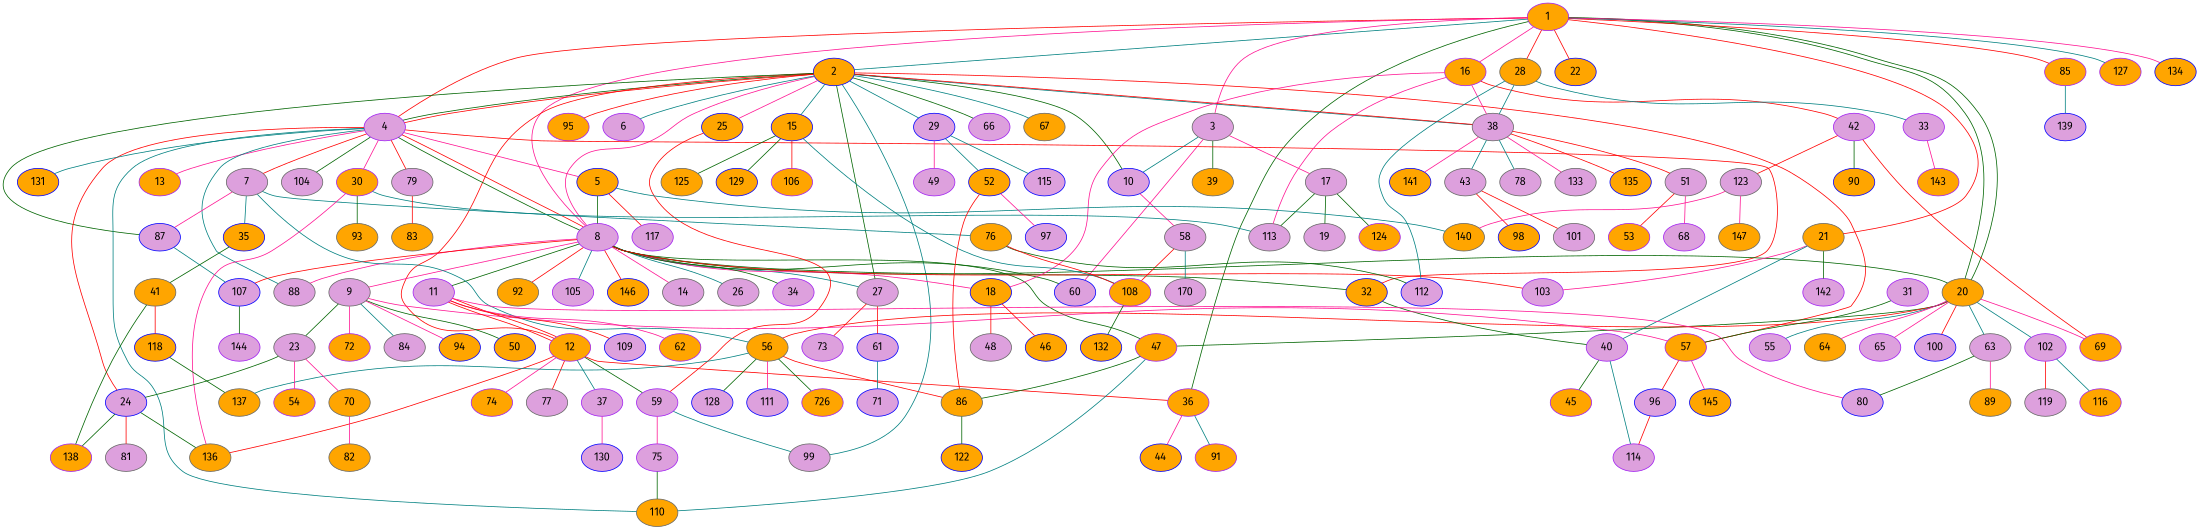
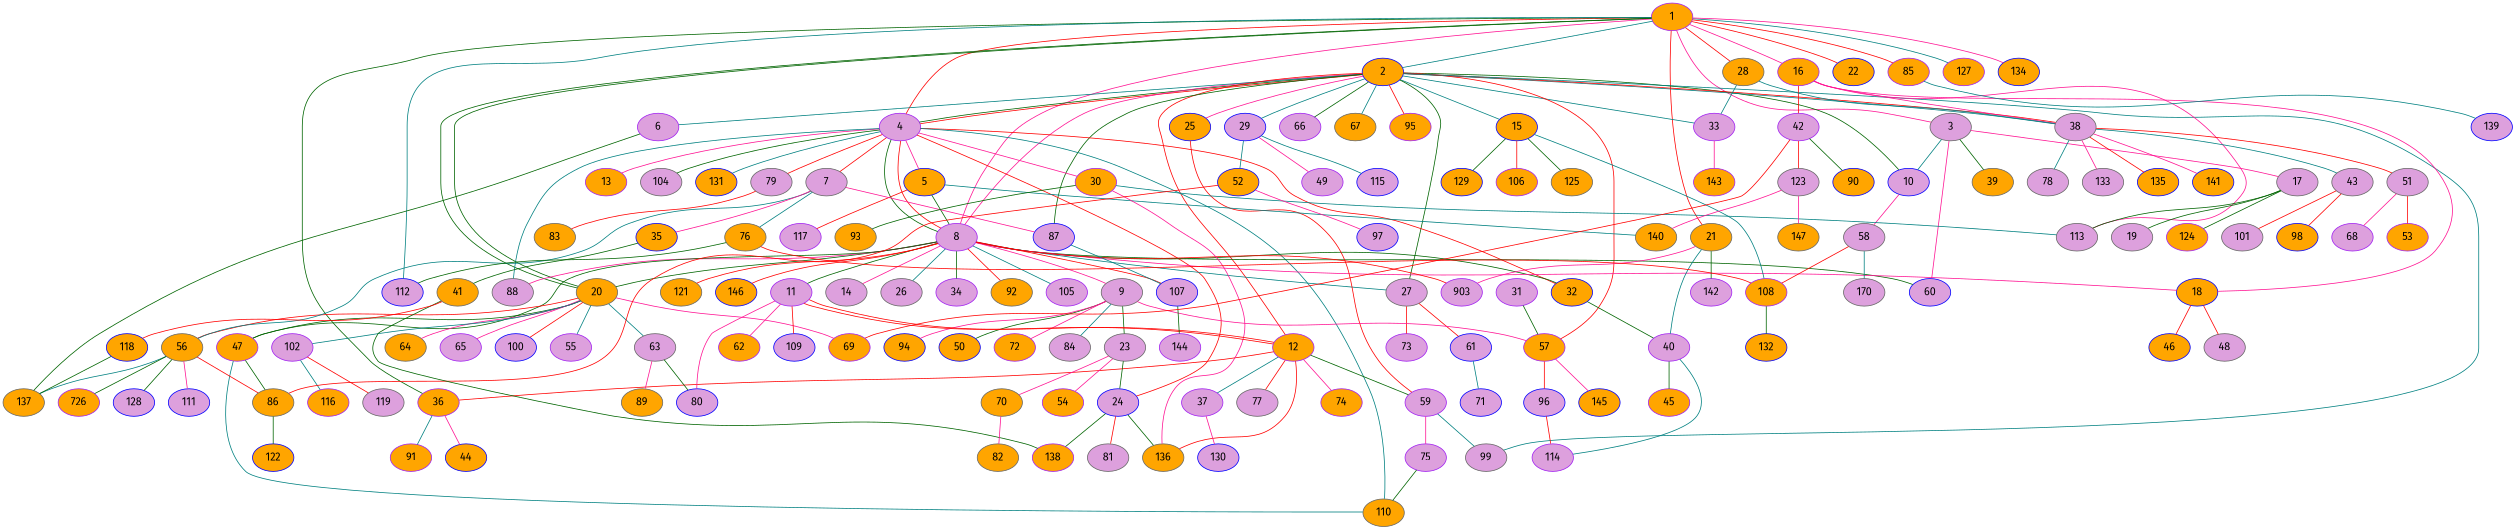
edge "2" -- "33": added
edge "28" -- "112": now "1" -- "112"
edge "7" -- "35": color teal -> deeppink
edge "6" -- "137": added
node "121": added
node "103": label "103" -> "903"
